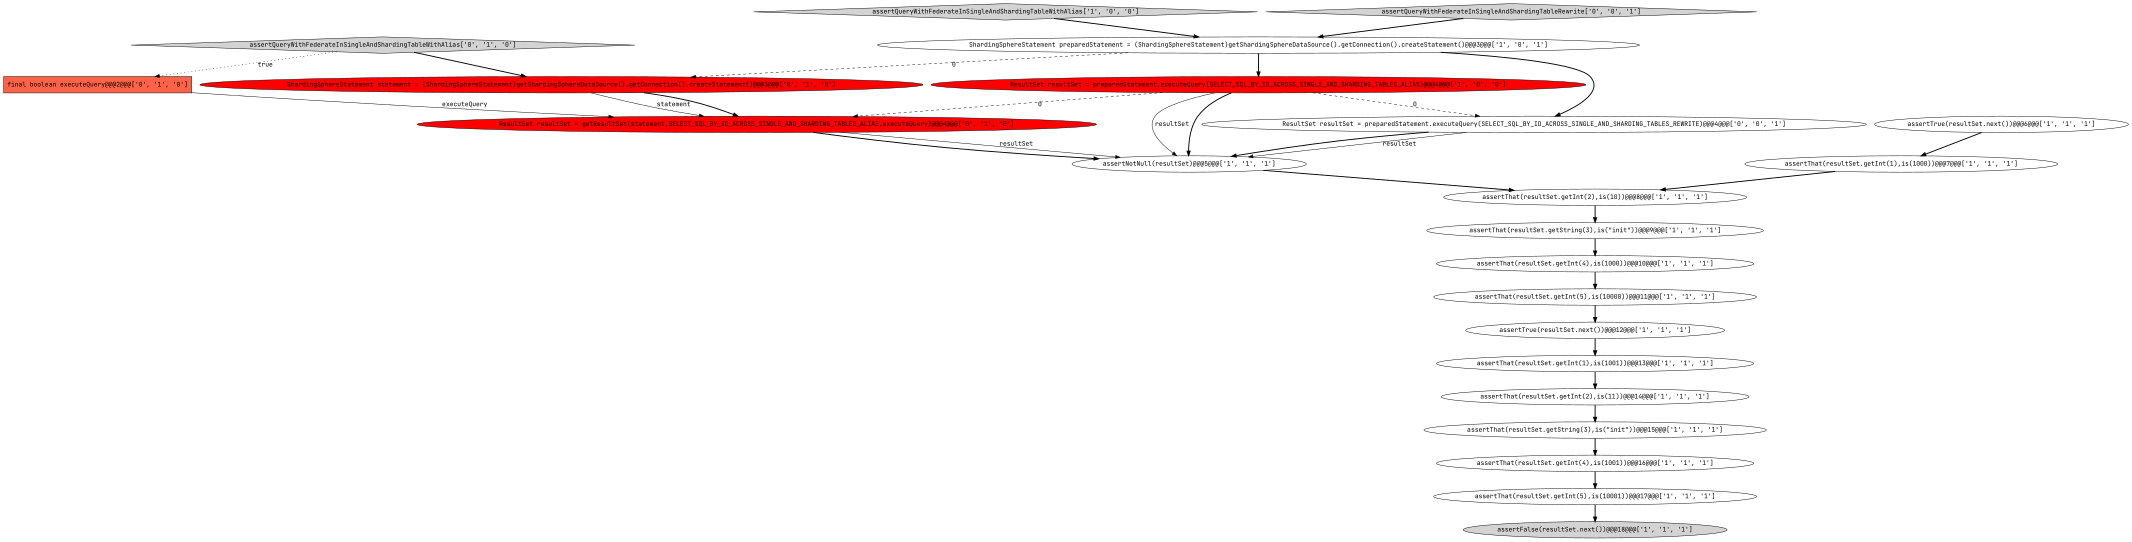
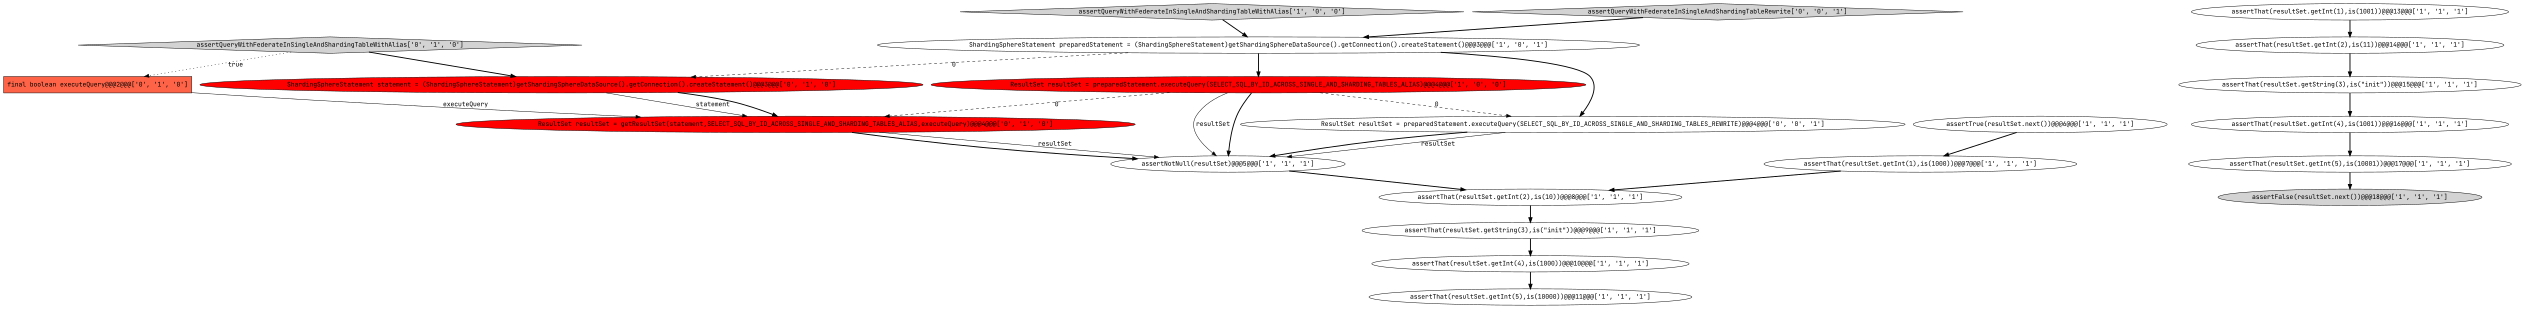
node "assertTrue(resultSet.next())@@@12@@@['1', '1', '1']": removed
